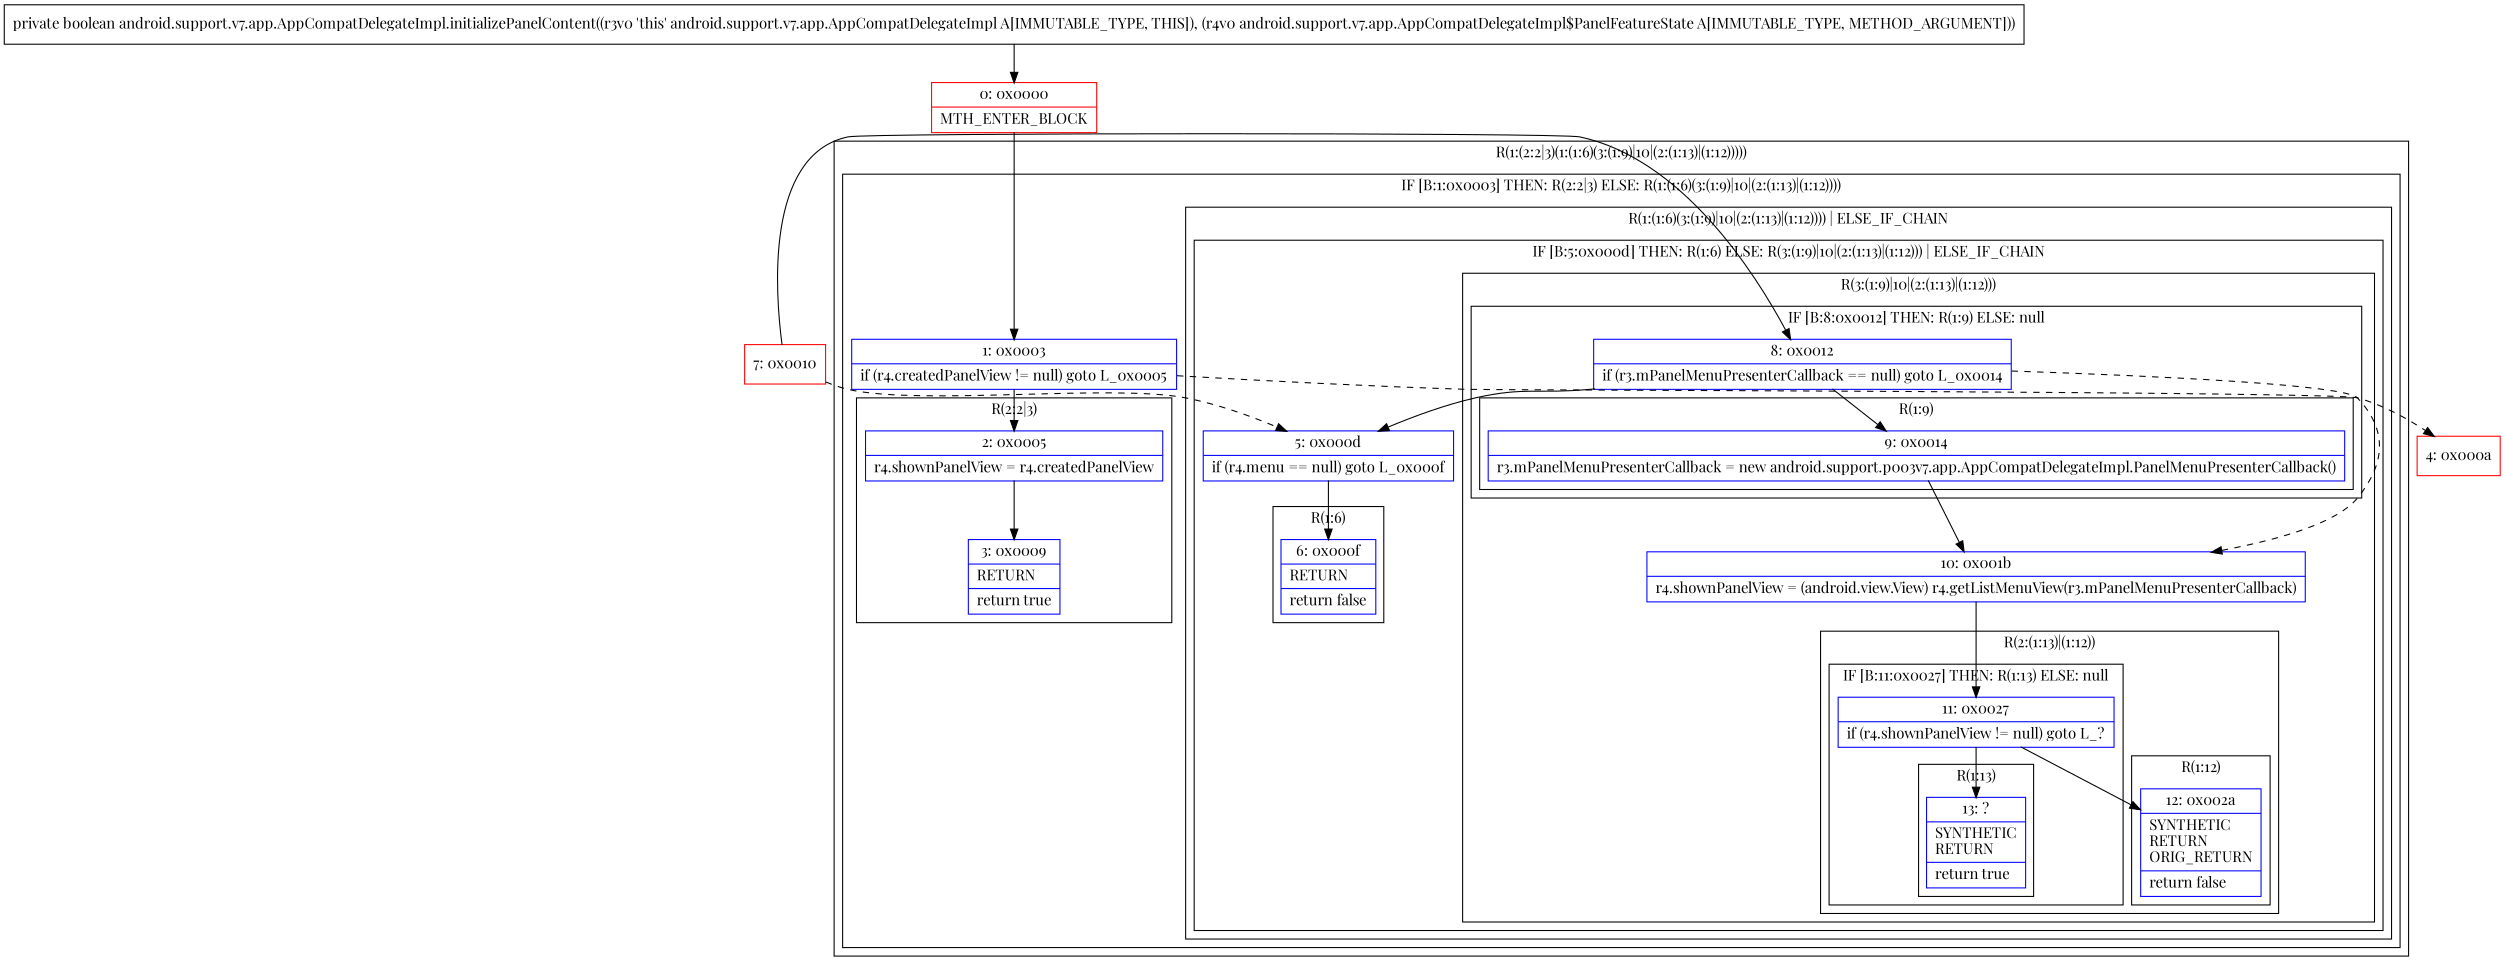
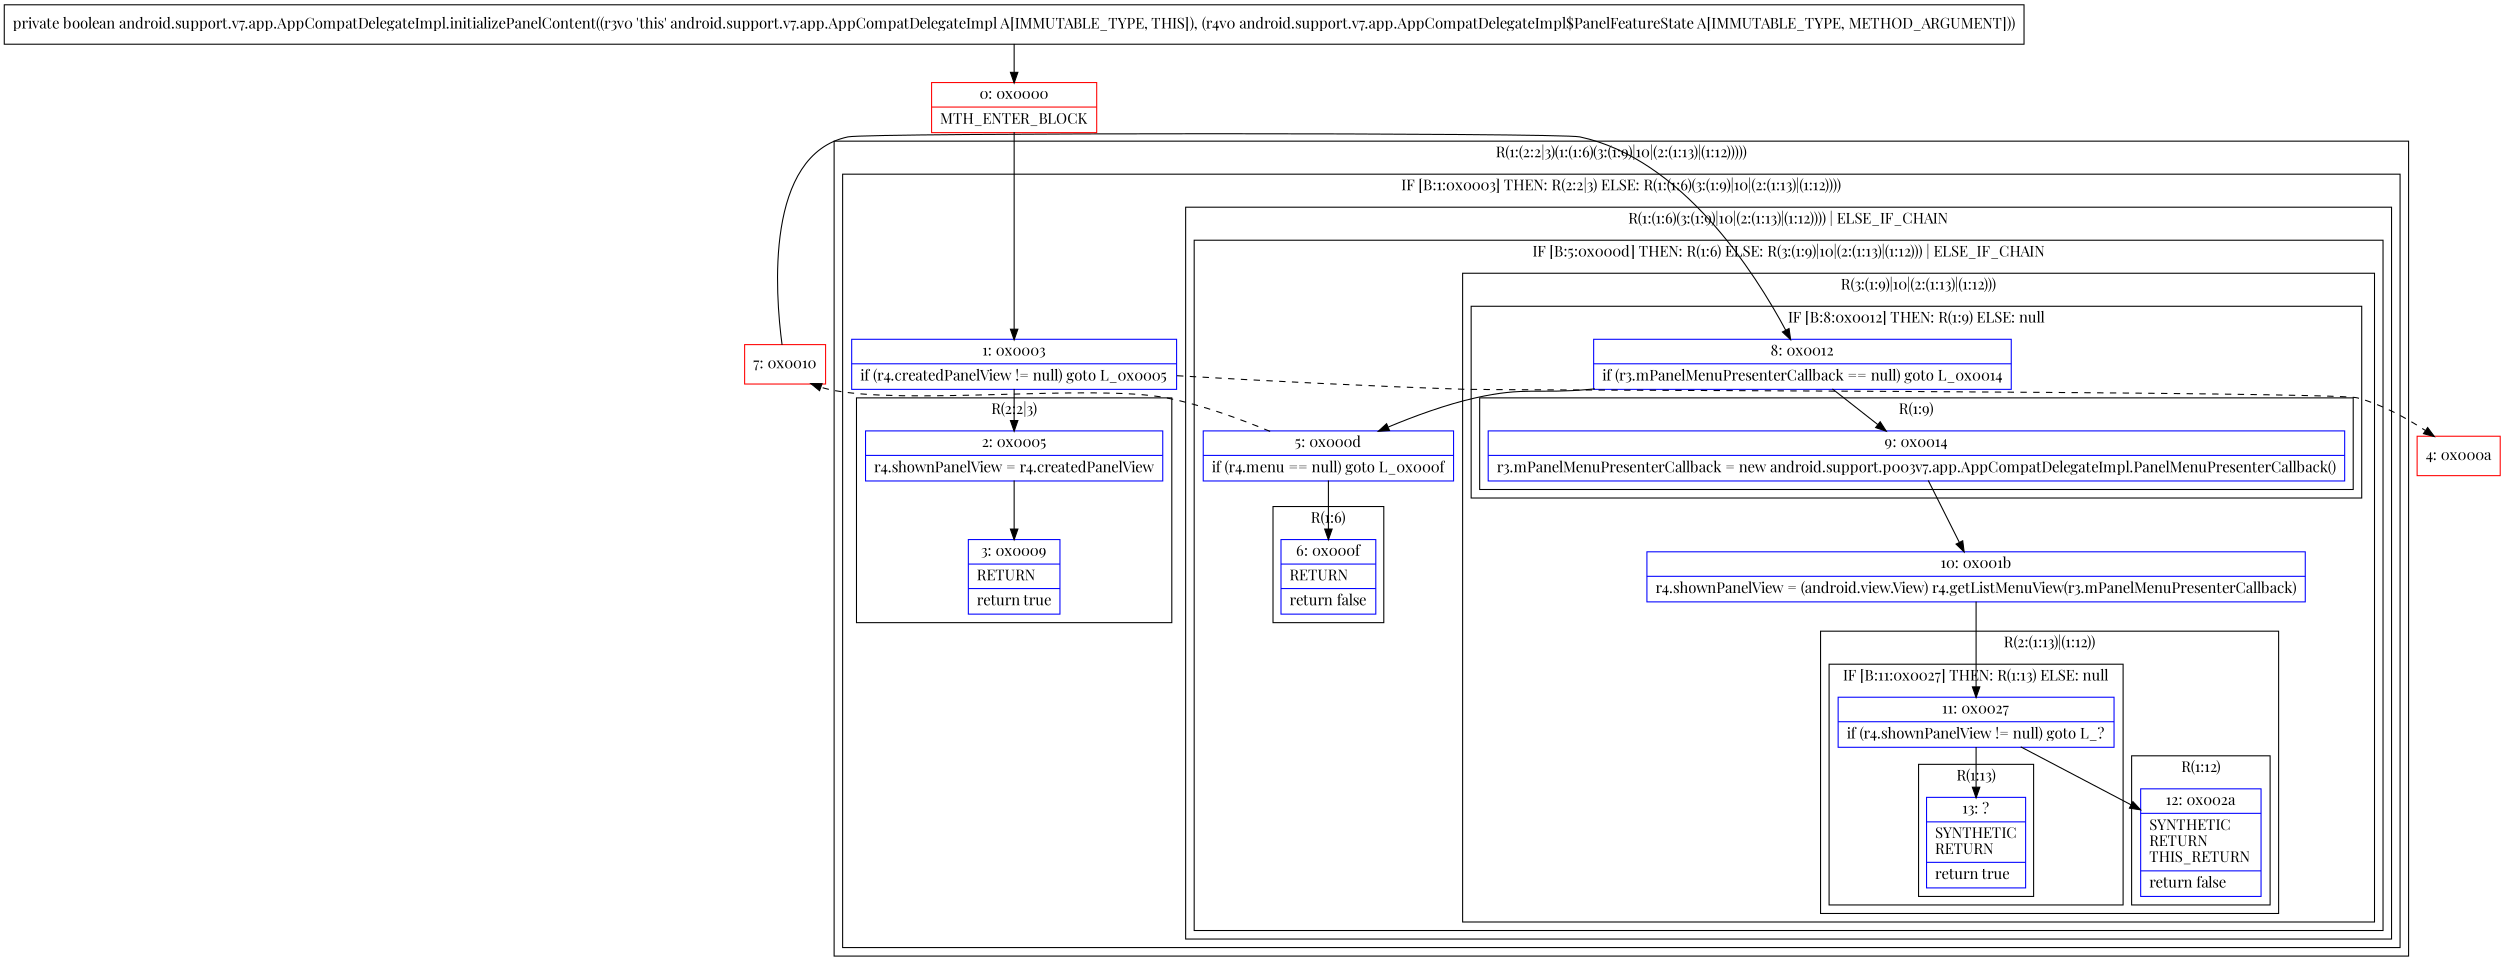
edge "8: 0x0012" -> "10: 0x001b": removed
edge "7: 0x0010" -> "5: 0x000d": reversed
node "12: 0x002a": text "ORIG_RETURN" -> "THIS_RETURN"
